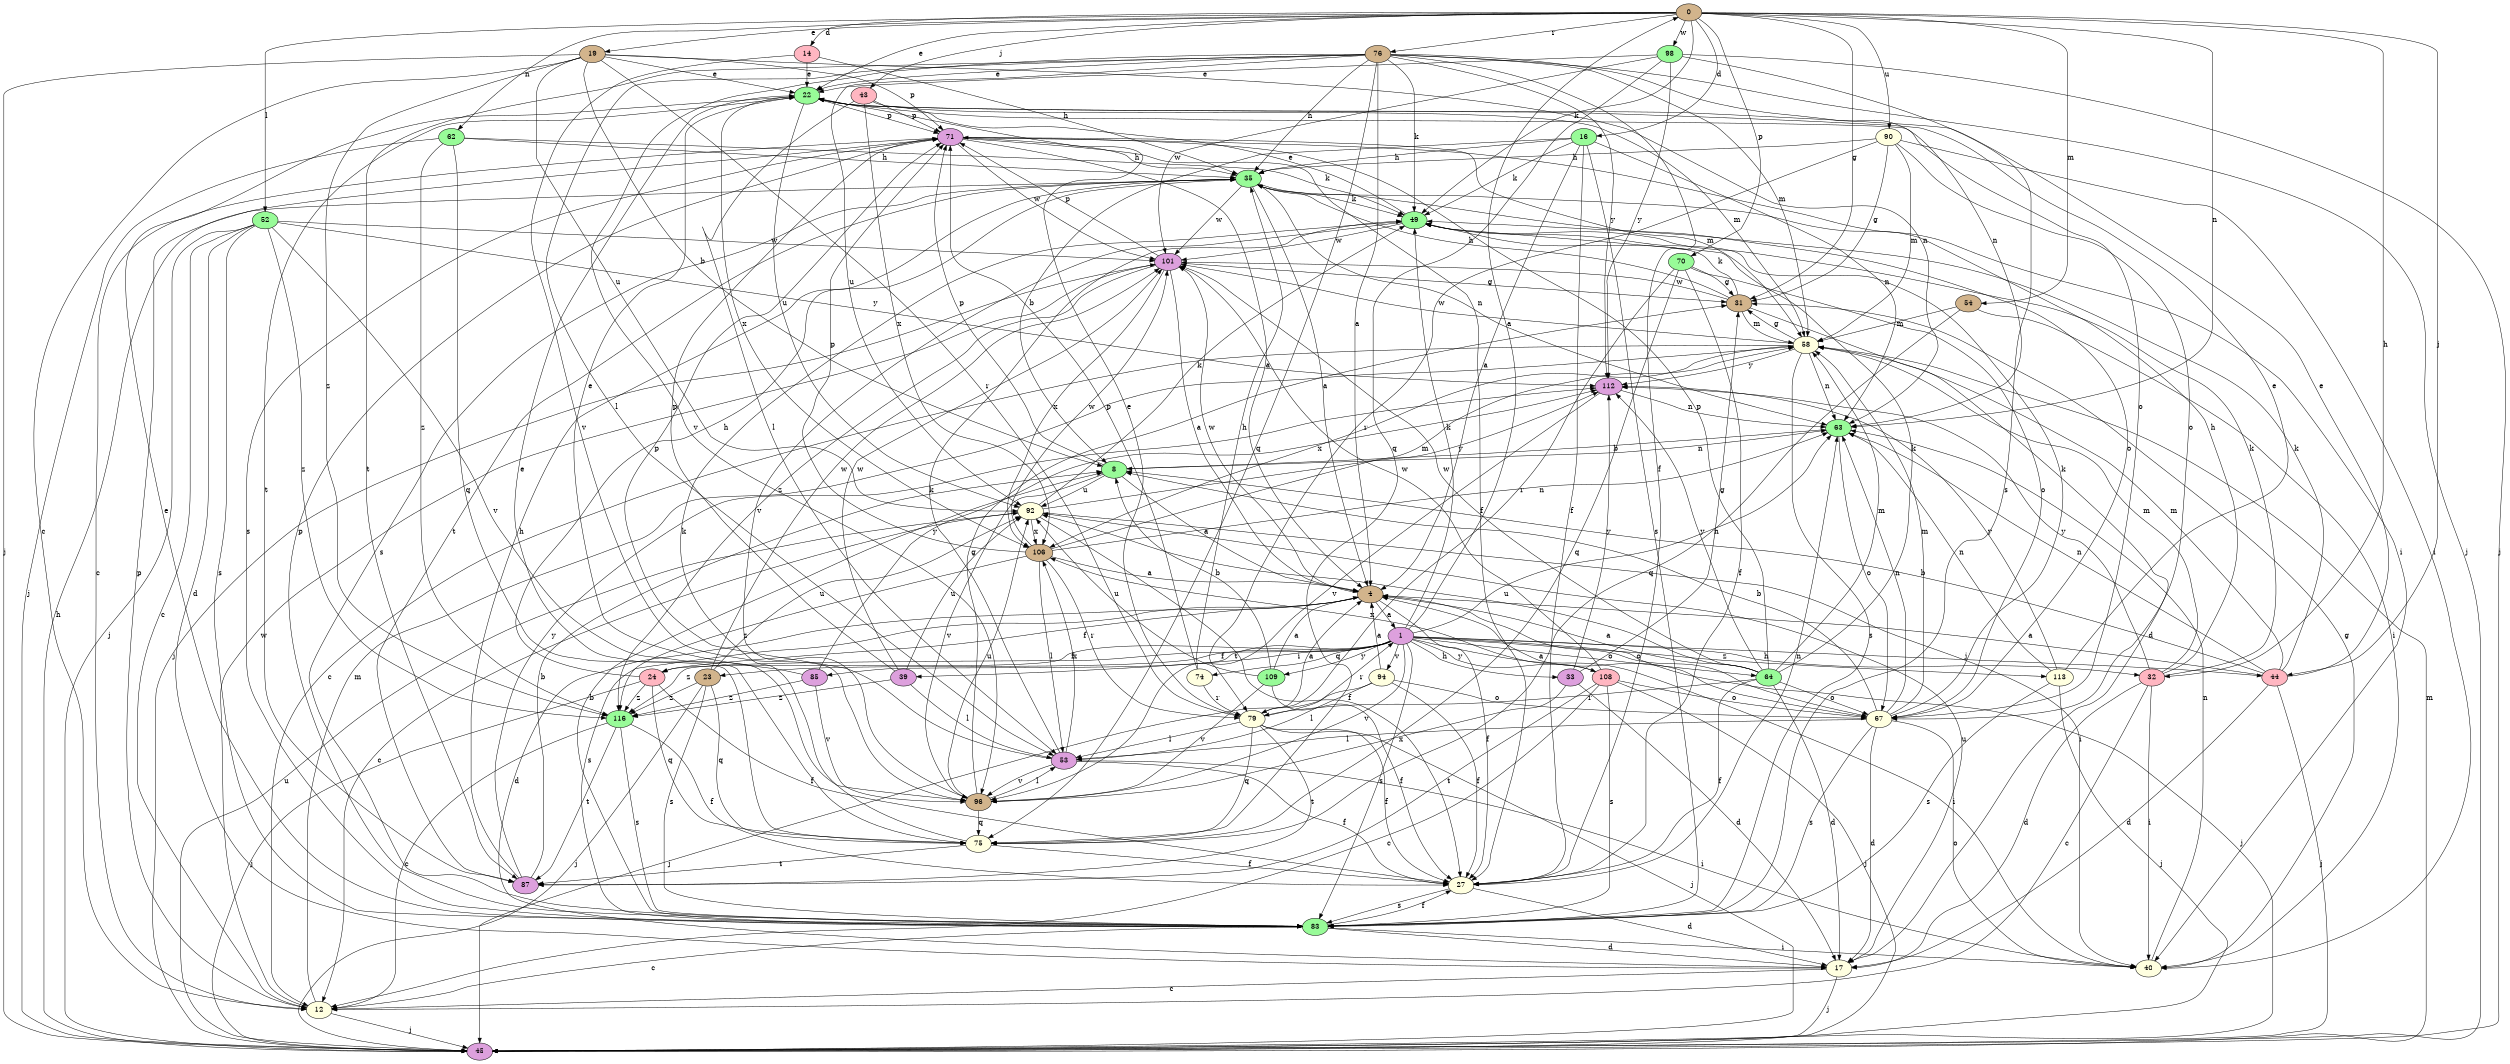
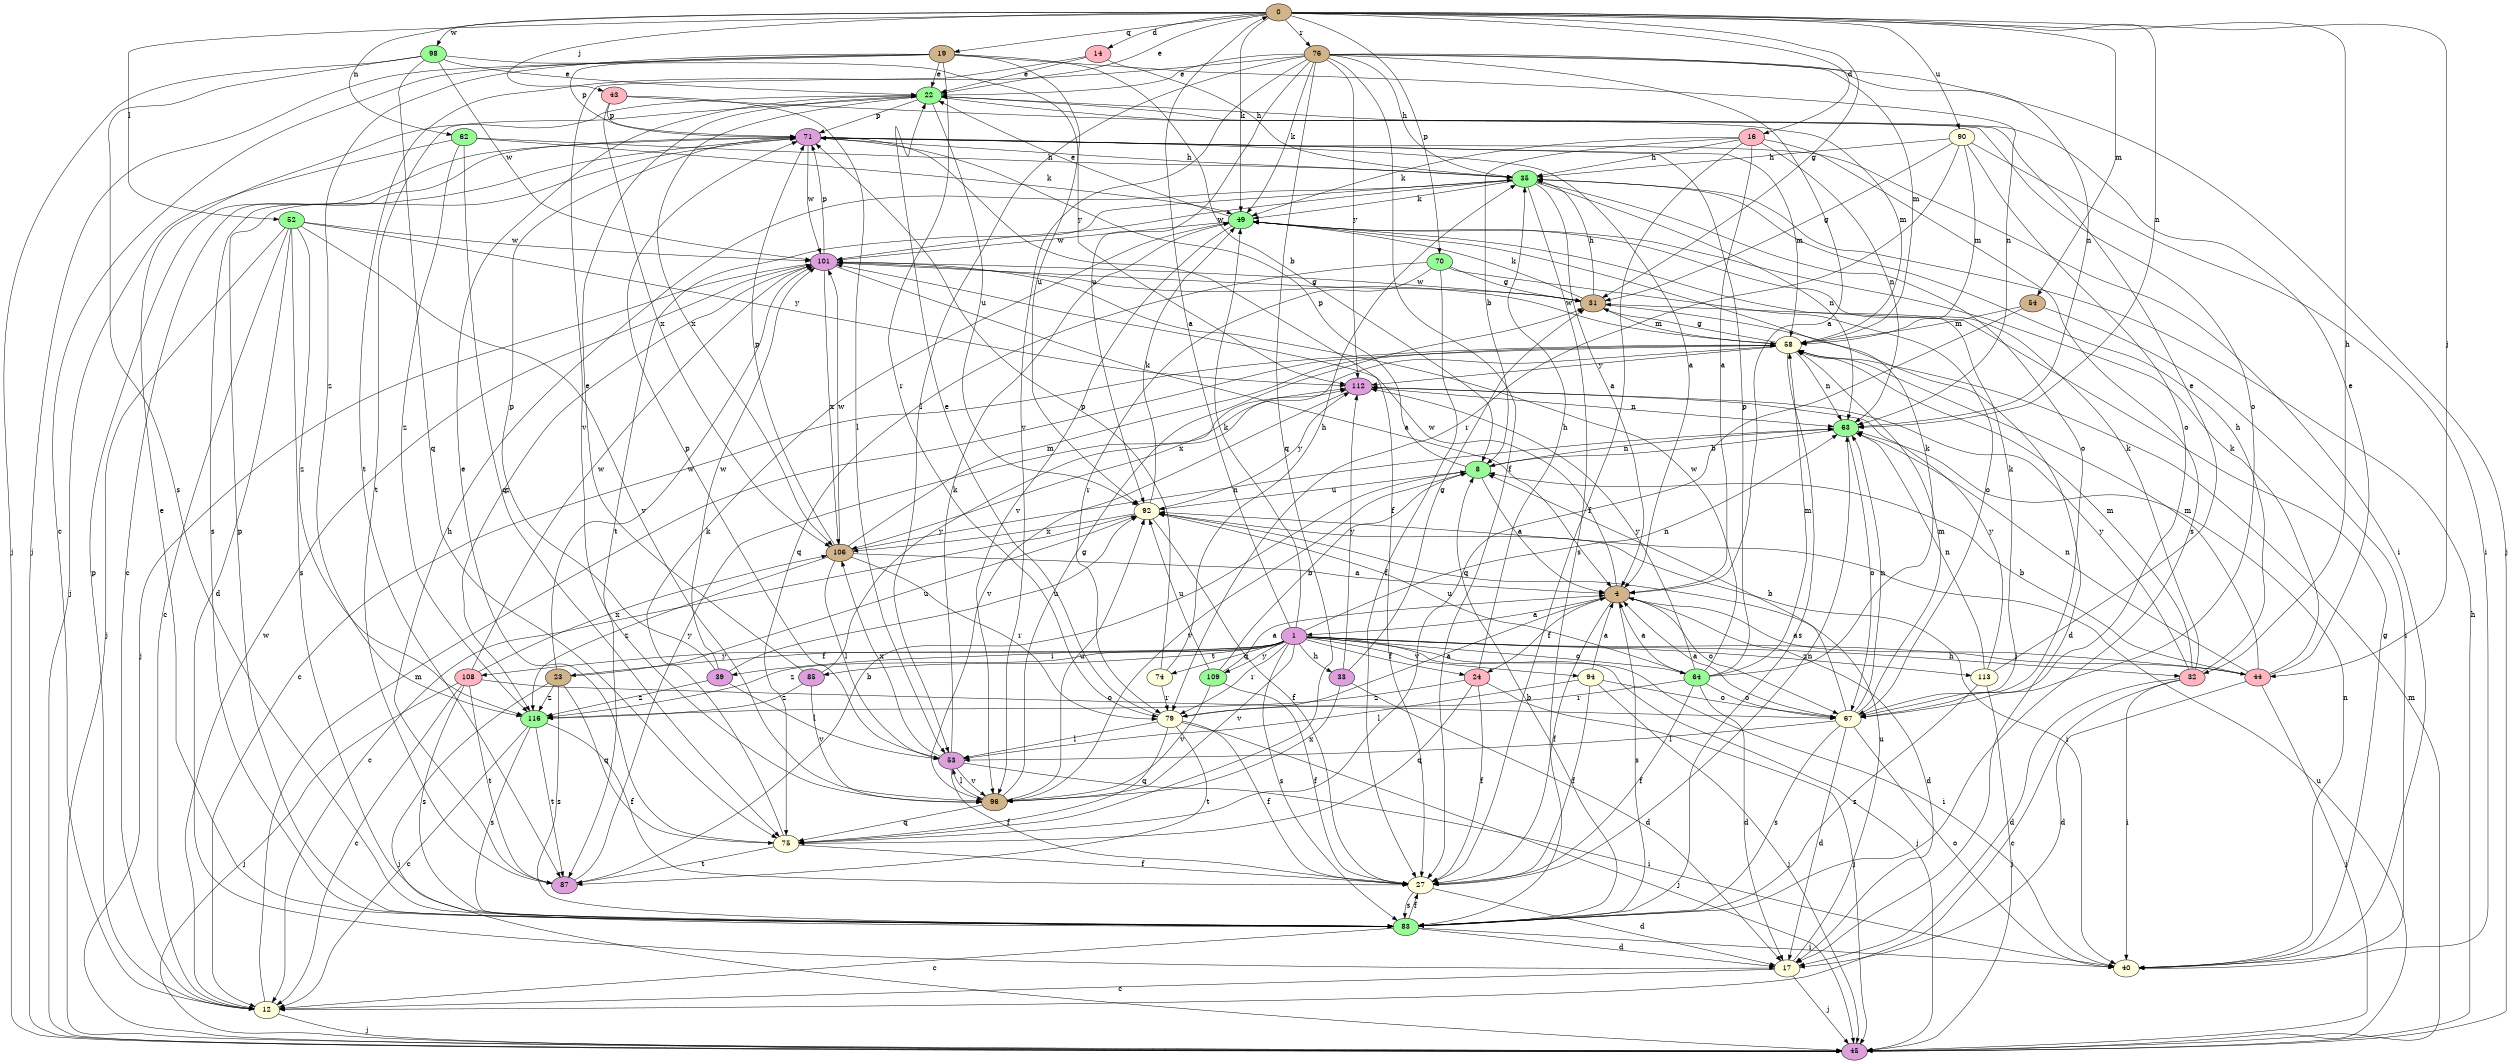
edge "0" -> "19": label "e" -> "q"
node "16": fillcolor palegreen -> lightpink
edge "79" -> "1": reversed
